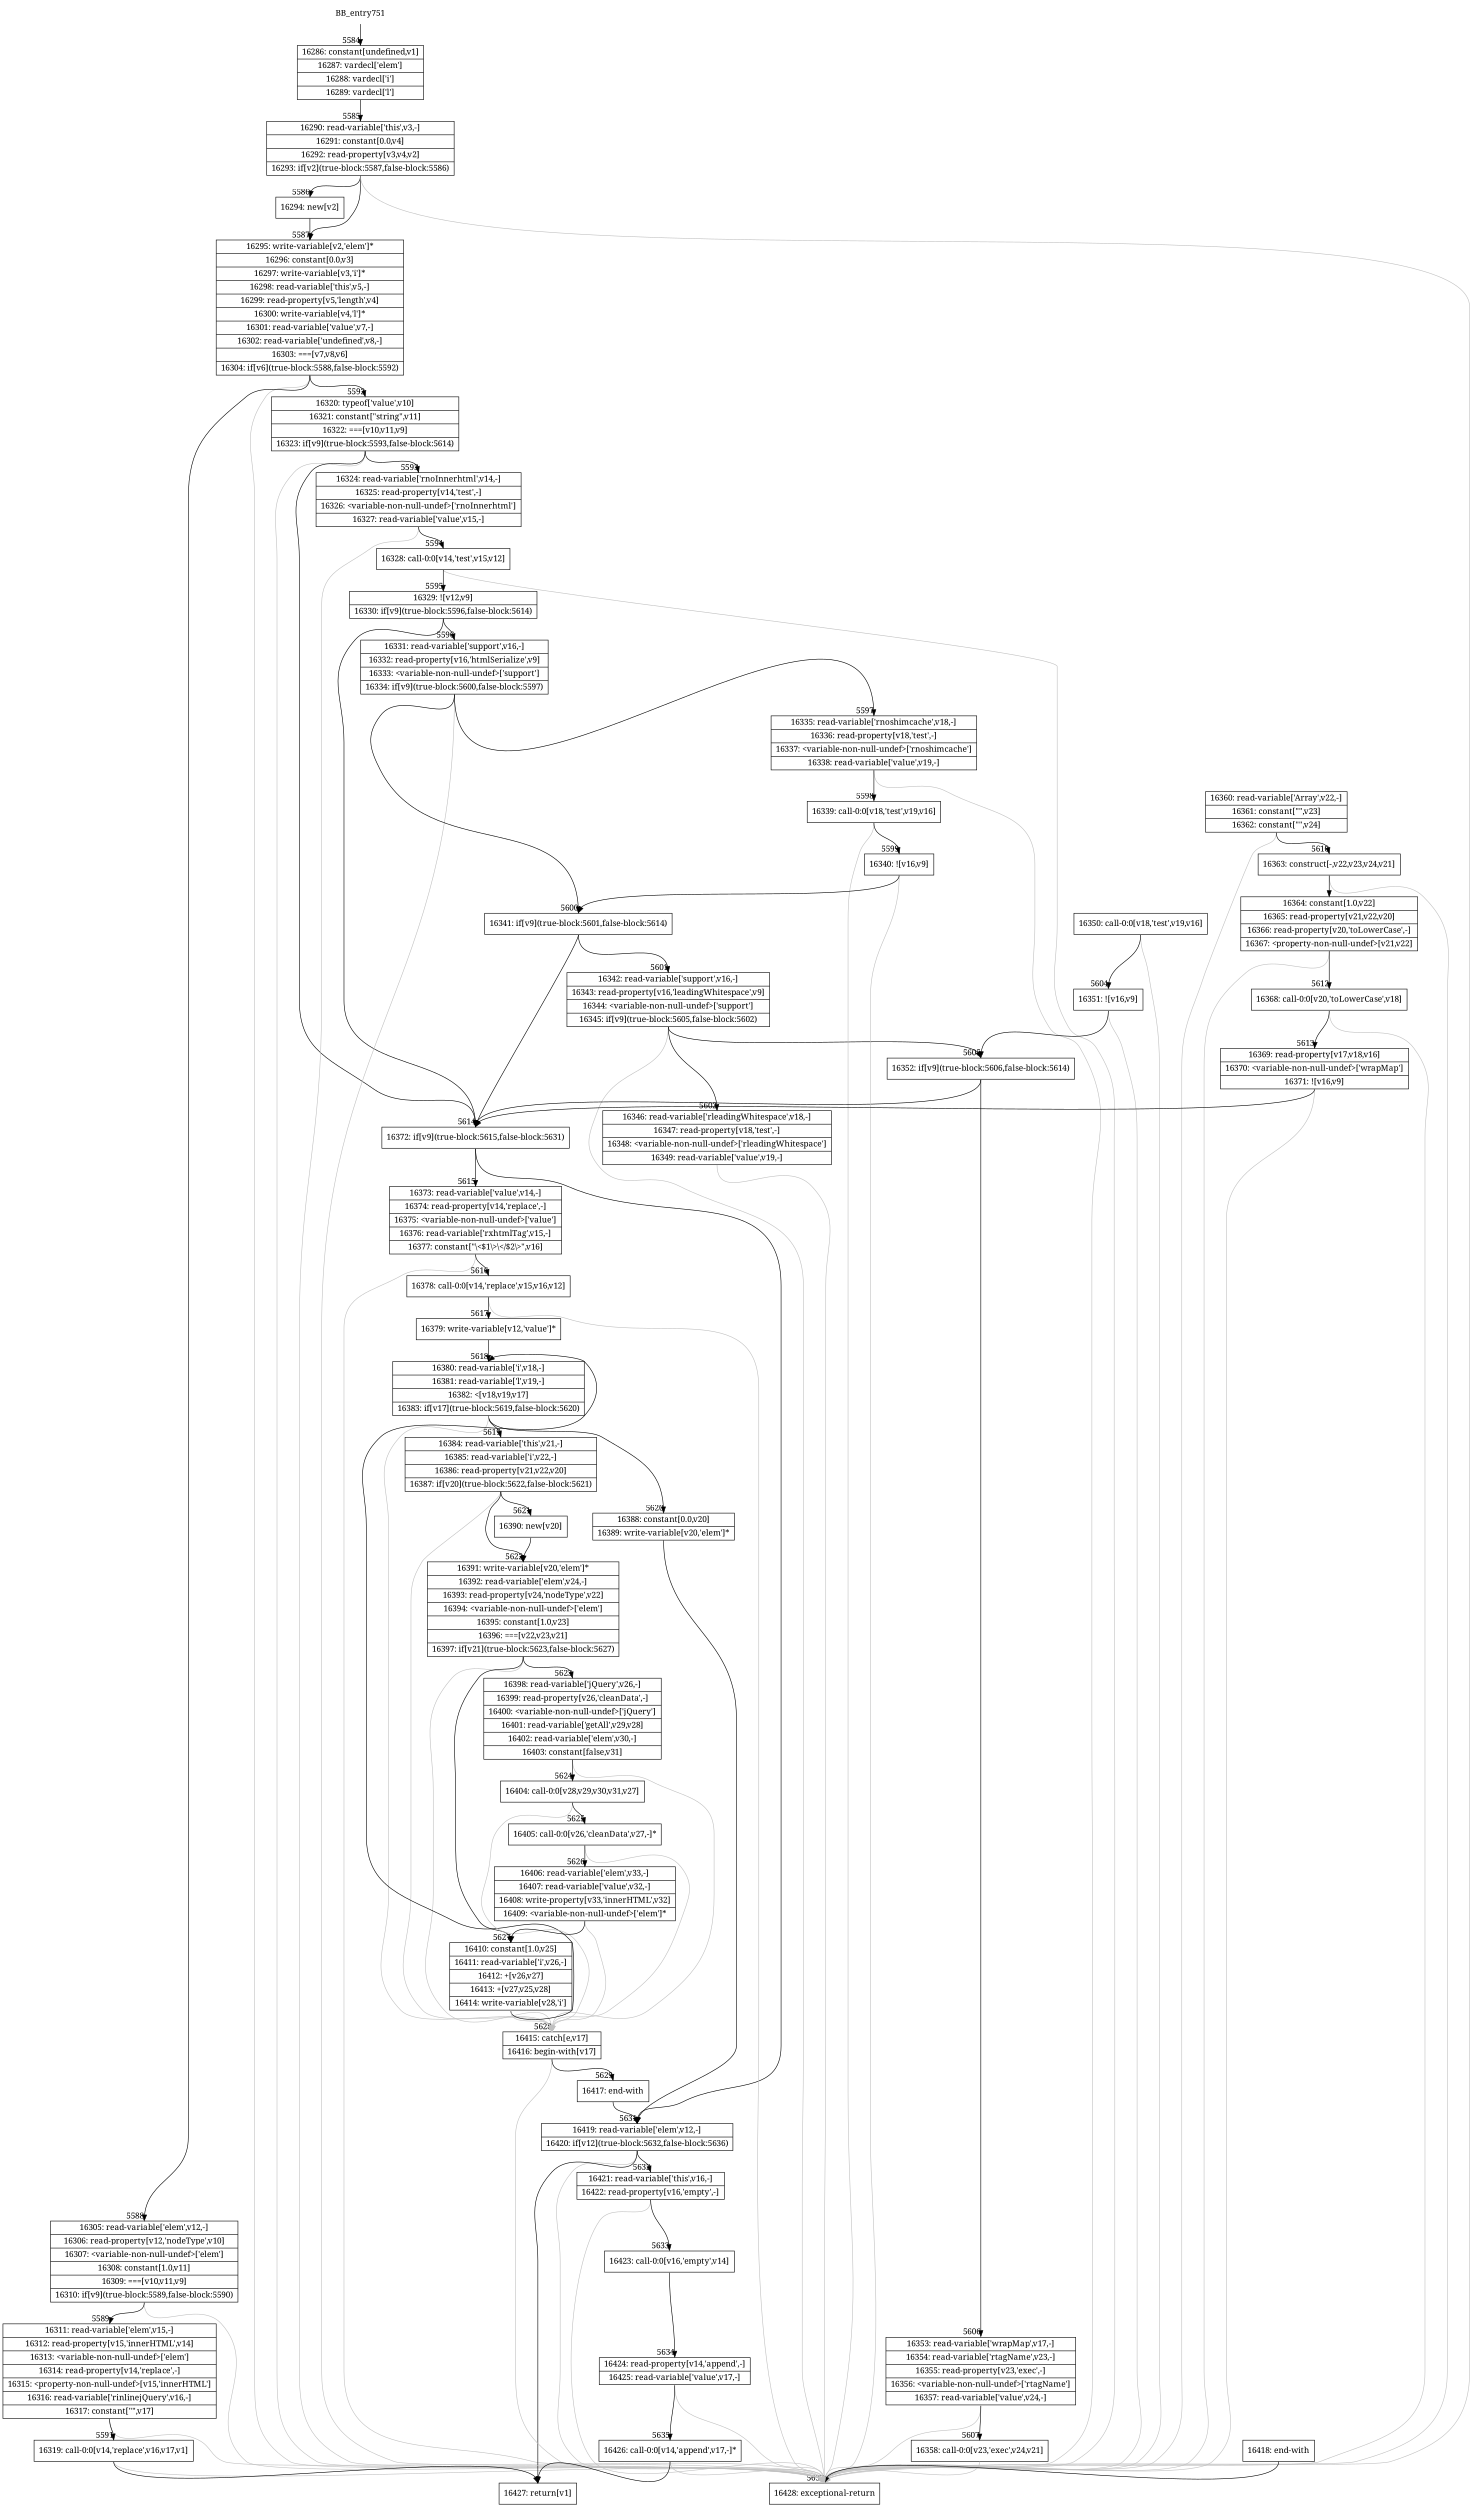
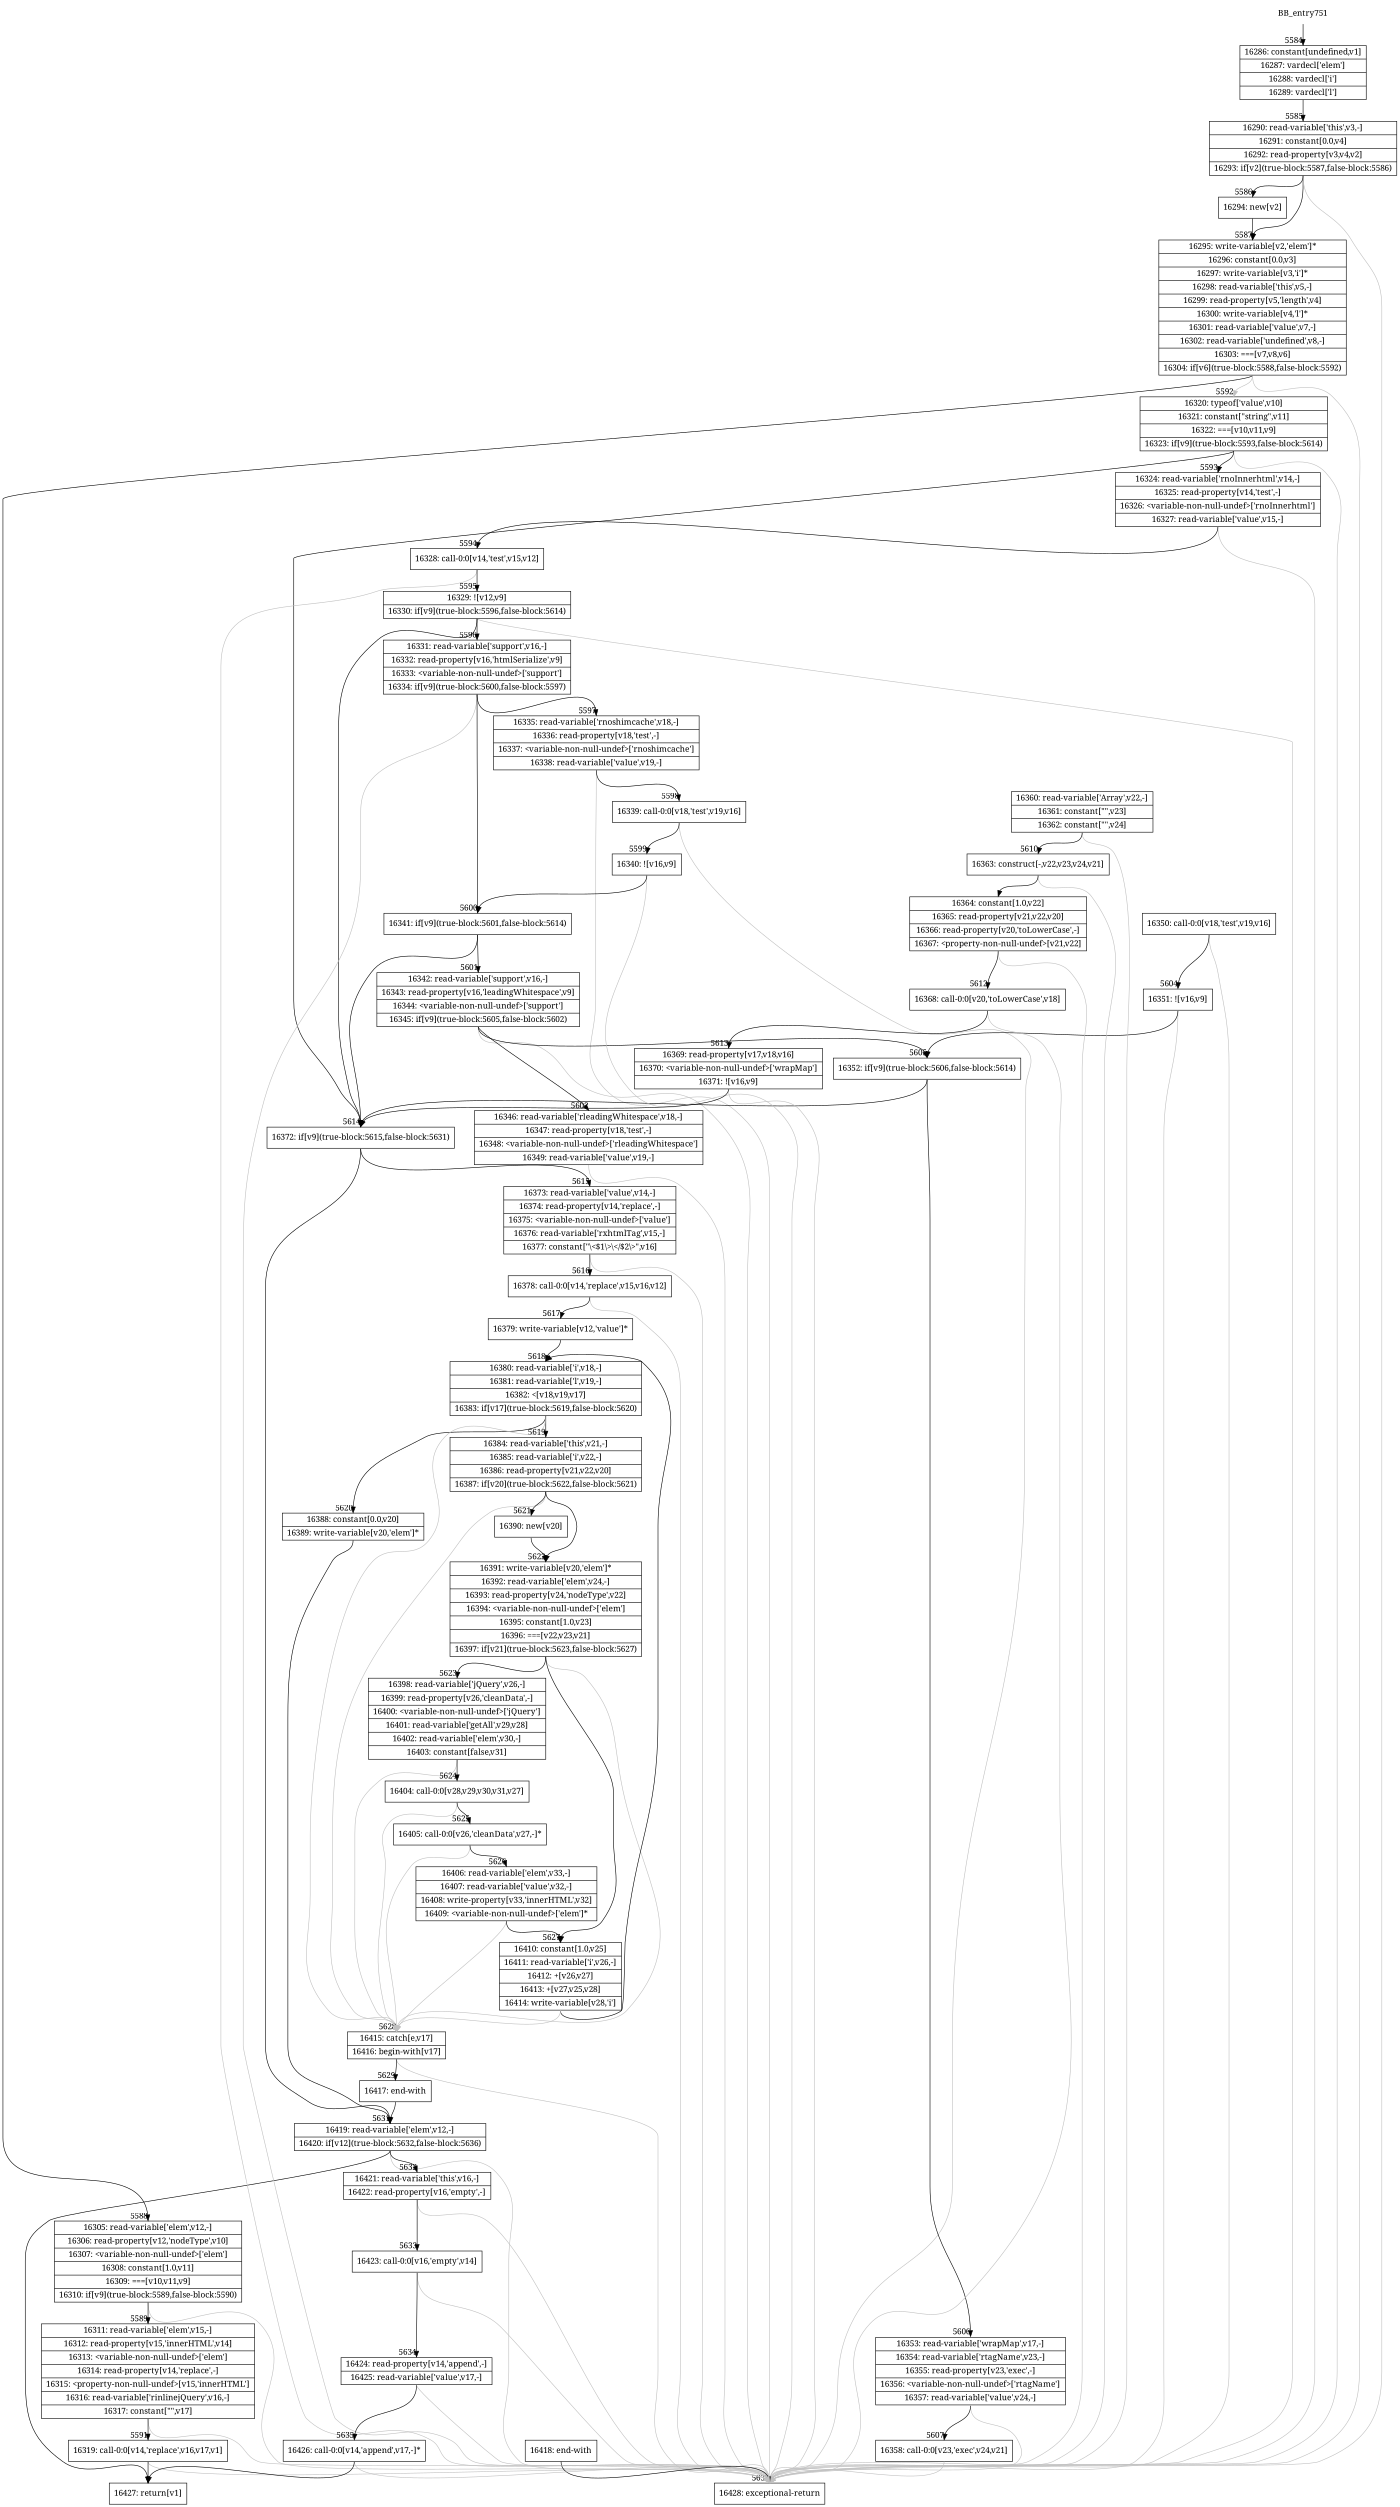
edge "16295: write-variable[v2,'elem']*" -> "16320: typeof['value',v10]": color black -> gray
edge "16329: ![v12,v9]" -> "16428: exceptional-return": added
edge "16423: call-0:0[v16,'empty',v14]" -> "16428: exceptional-return": added
